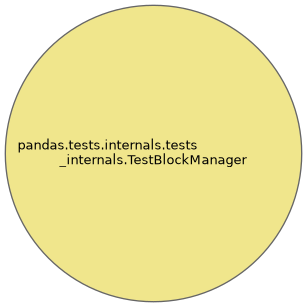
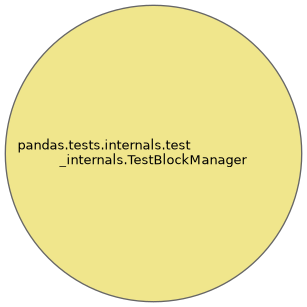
node "pandas.tests.internals.tests _internals.TestBlockManager": label "pandas.tests.internals.tests _internals.TestBlockManager" -> "pandas.tests.internals.test _internals.TestBlockManager"
